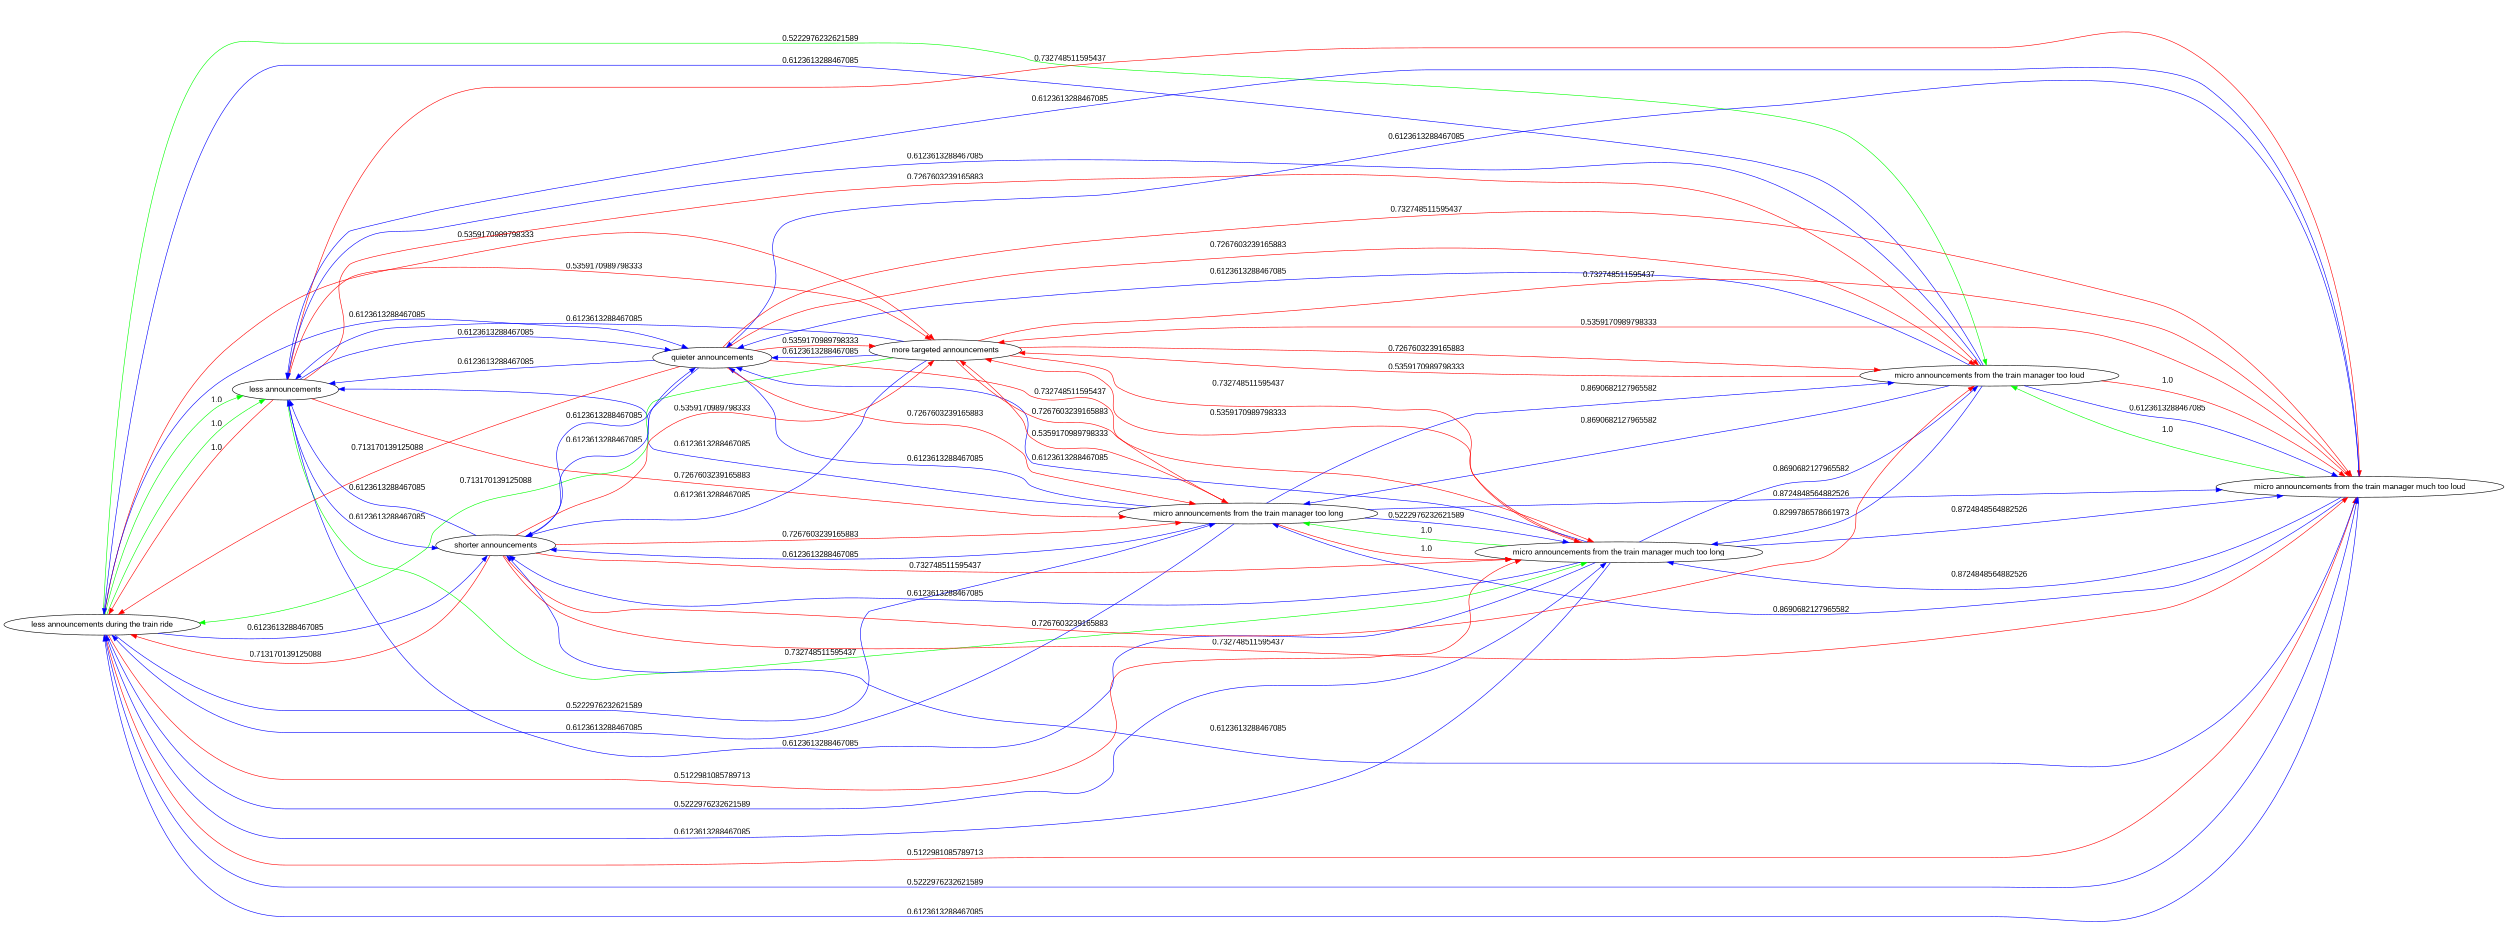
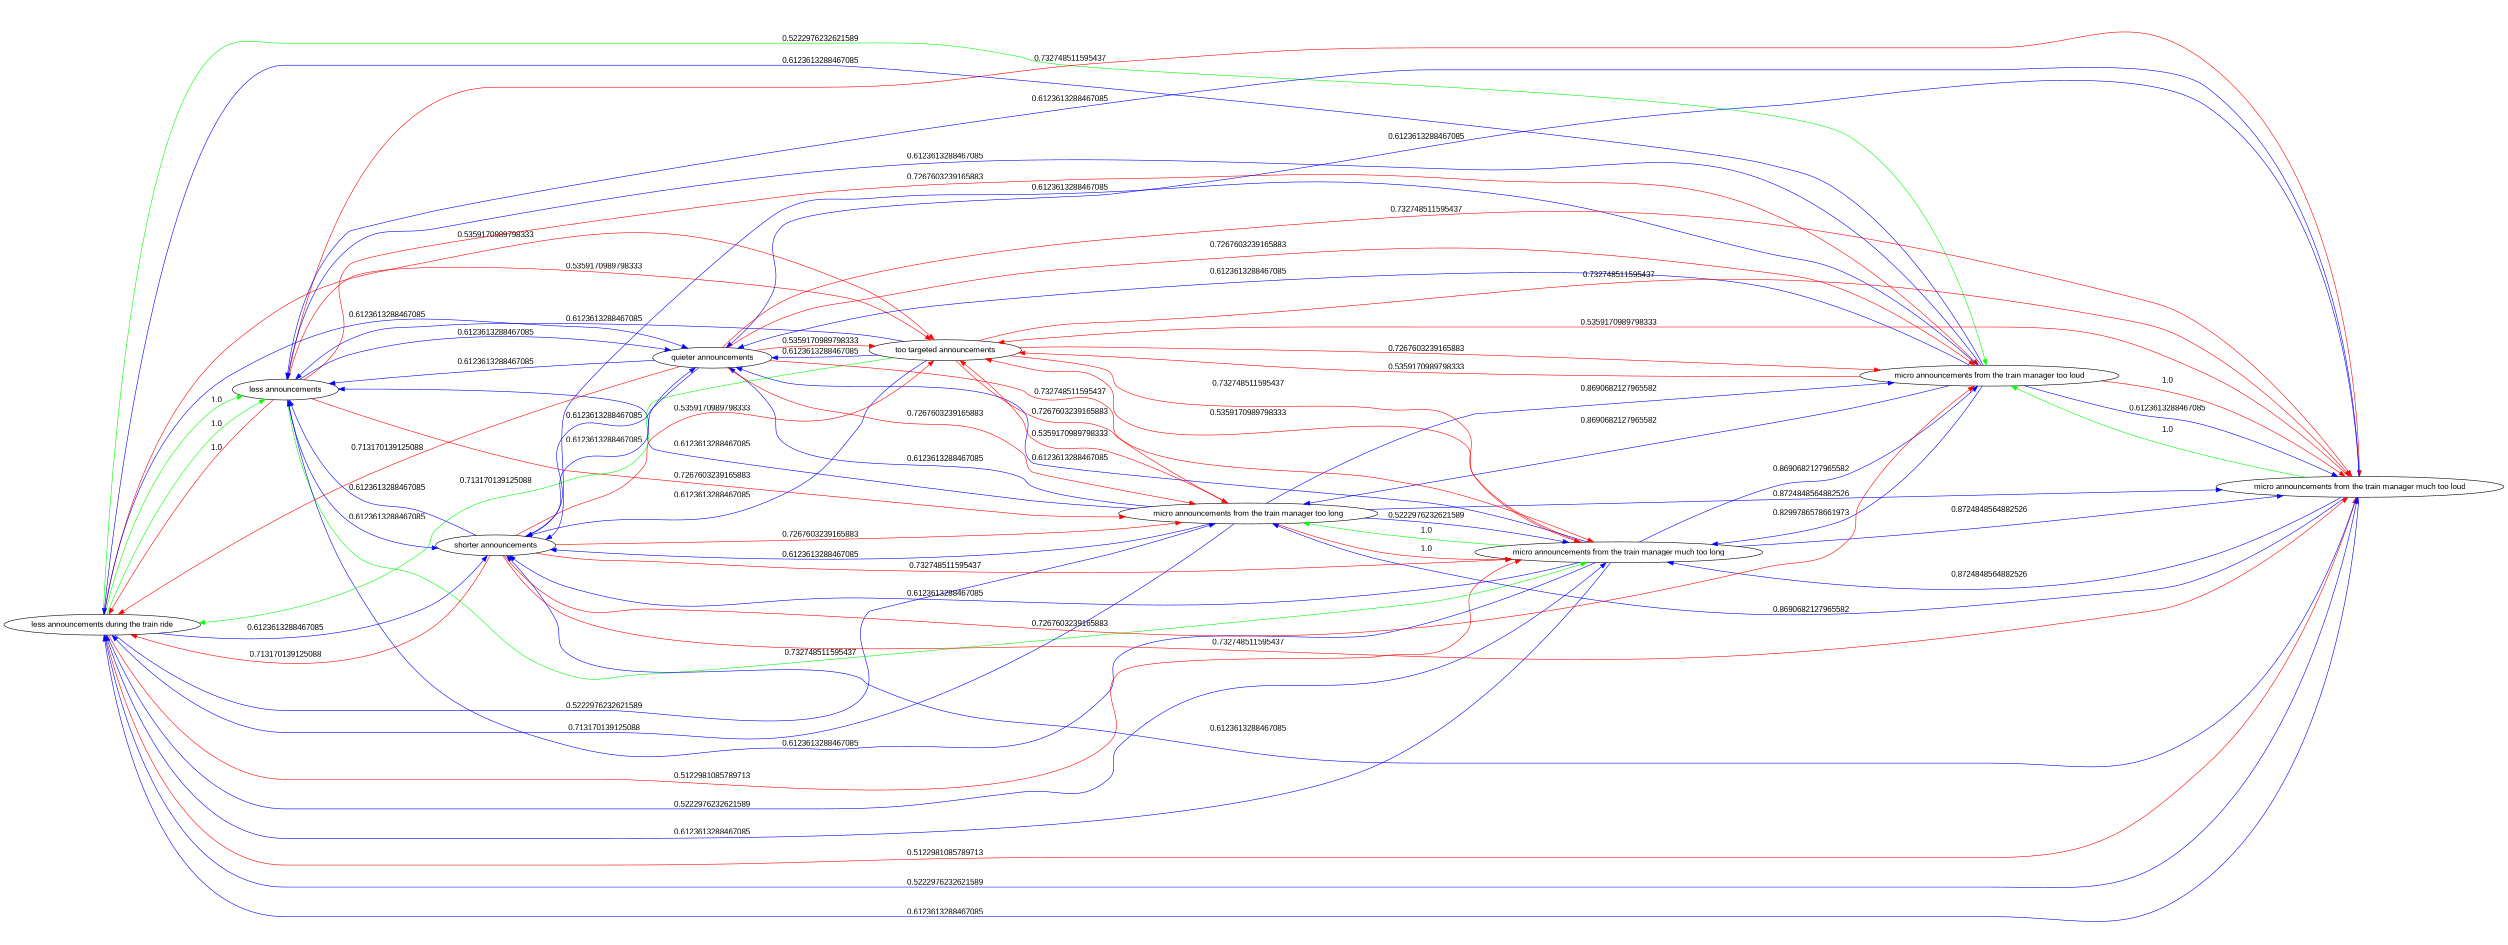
edge "micro announcements from the train manager too loud" -> "shorter announcements": added, label "0.6123613288467085"
node "more targeted announcements": label "more targeted announcements" -> "too targeted announcements"
edge "micro announcements from the train manager too long" -> "less announcements during the train ride": label "0.6123613288467085" -> "0.713170139125088"
